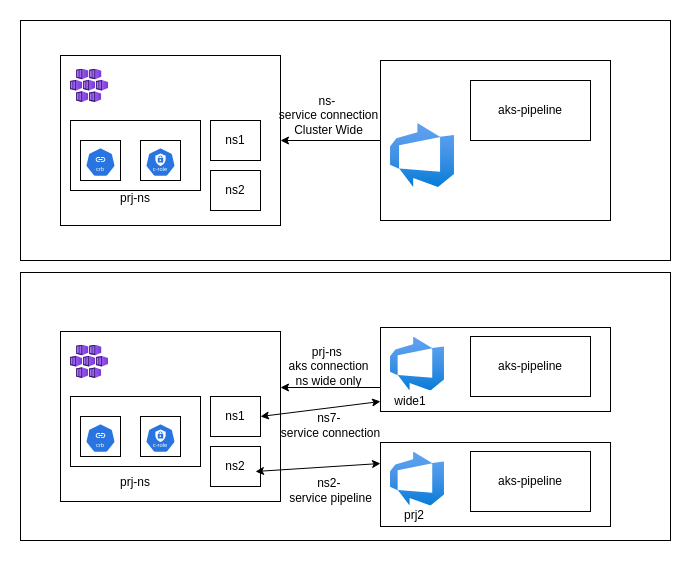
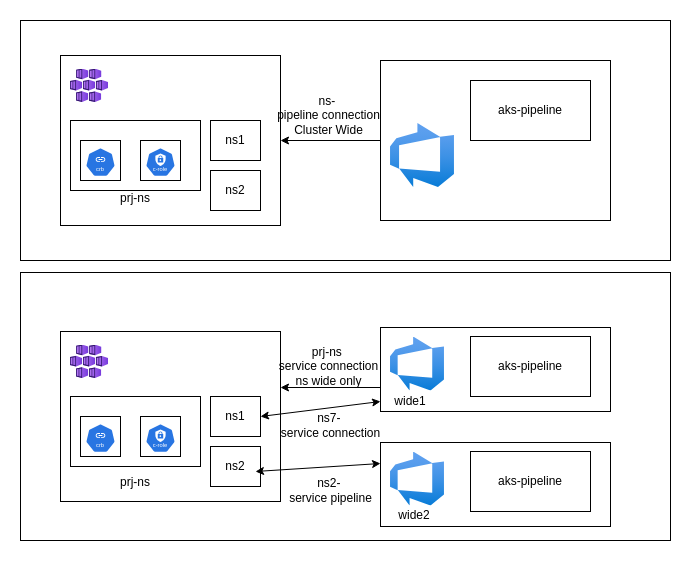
node "ns- service connection Cluster Wide": label "ns- service connection Cluster Wide" -> "ns- pipeline connection Cluster Wide"
node "prj-ns aks connection ns wide only": label "prj-ns aks connection ns wide only" -> "prj-ns service connection ns wide only"
node "prj2": label "prj2" -> "wide2"
